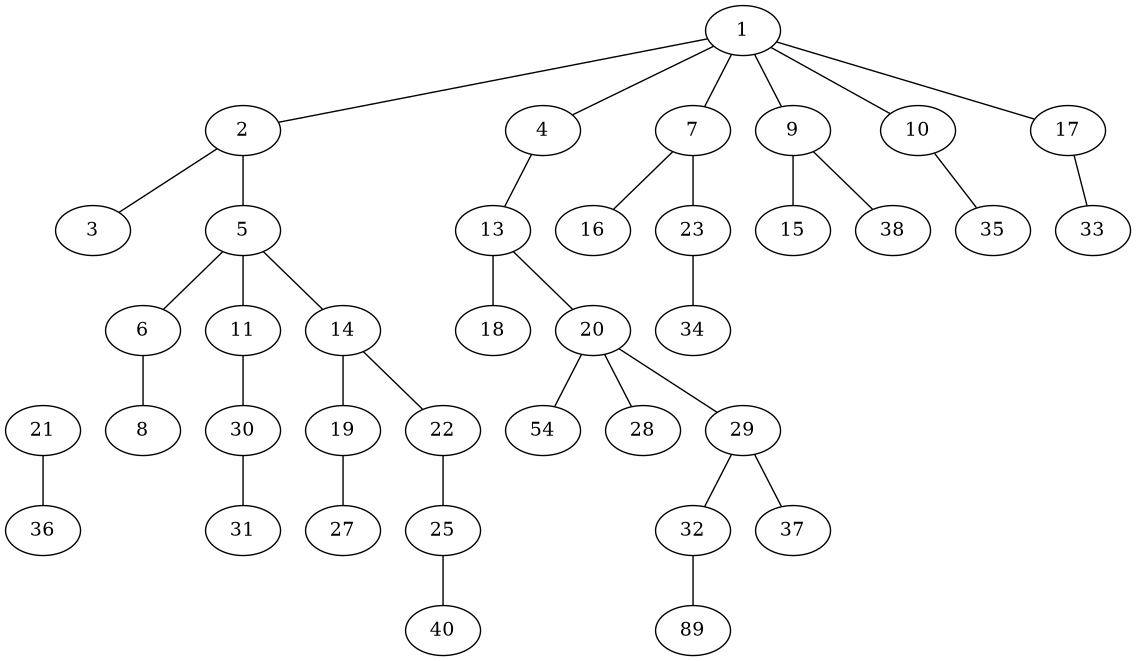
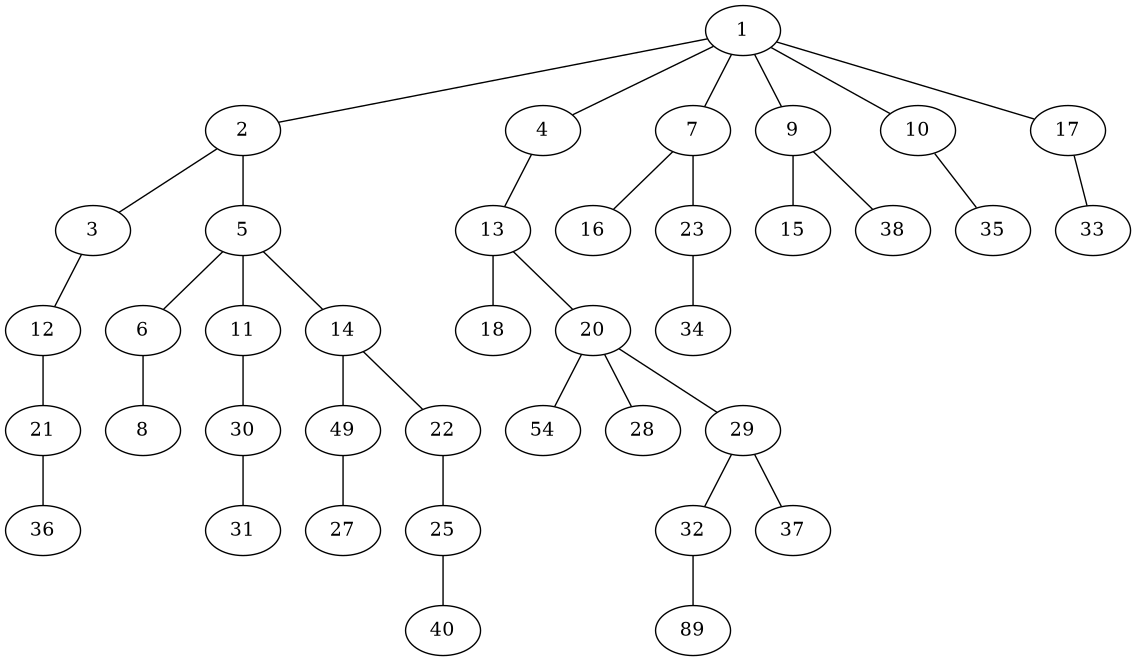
node "12": added
node "19": label "19" -> "49"
